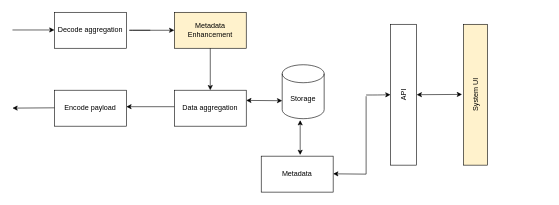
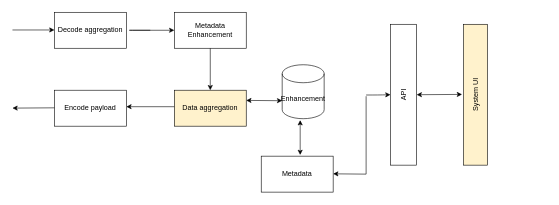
node "Metadata Enhancement": fillcolor #fff2cc -> #ffffff
node "Storage": label "Storage" -> "Enhancement"
node "Data aggregation": fillcolor #ffffff -> #fff2cc
